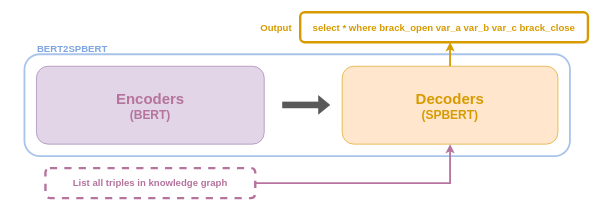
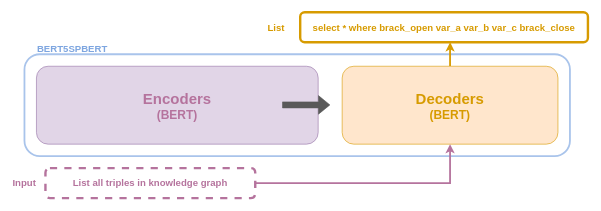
node "Output": label "Output" -> "List"
node "BERT2SPBERT": label "BERT2SPBERT" -> "BERT5SPBERT"
node "Encoders (BERT)": size 228x78 -> 282x78
node "Decoders (SPBERT)": label "Decoders (SPBERT)" -> "Decoders (BERT)"
node "Input": added
